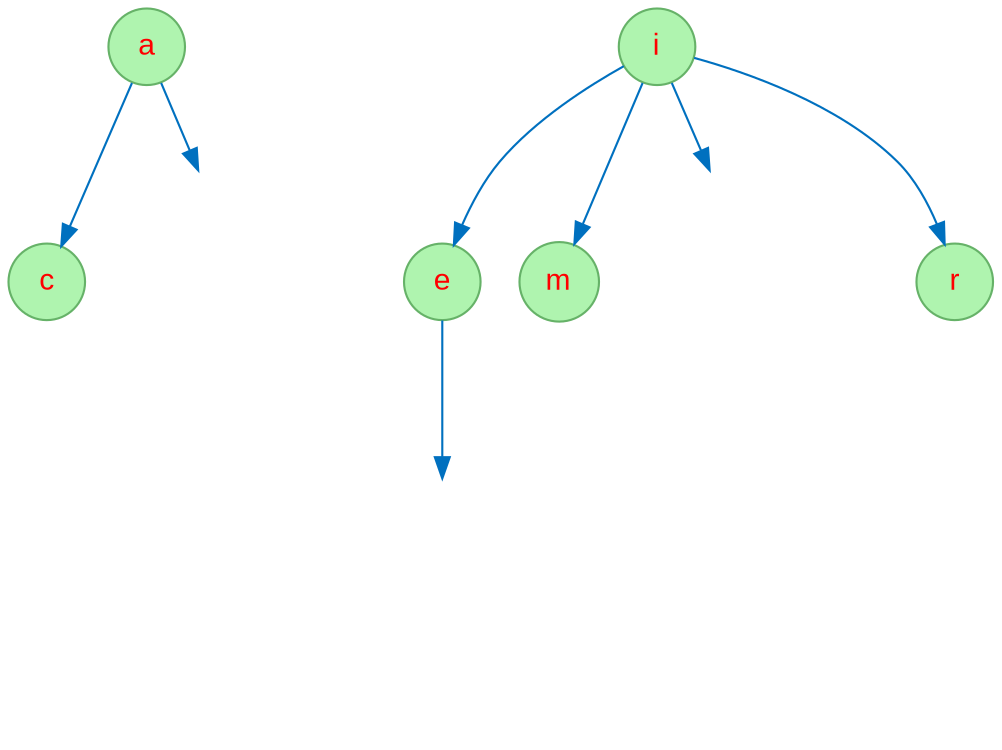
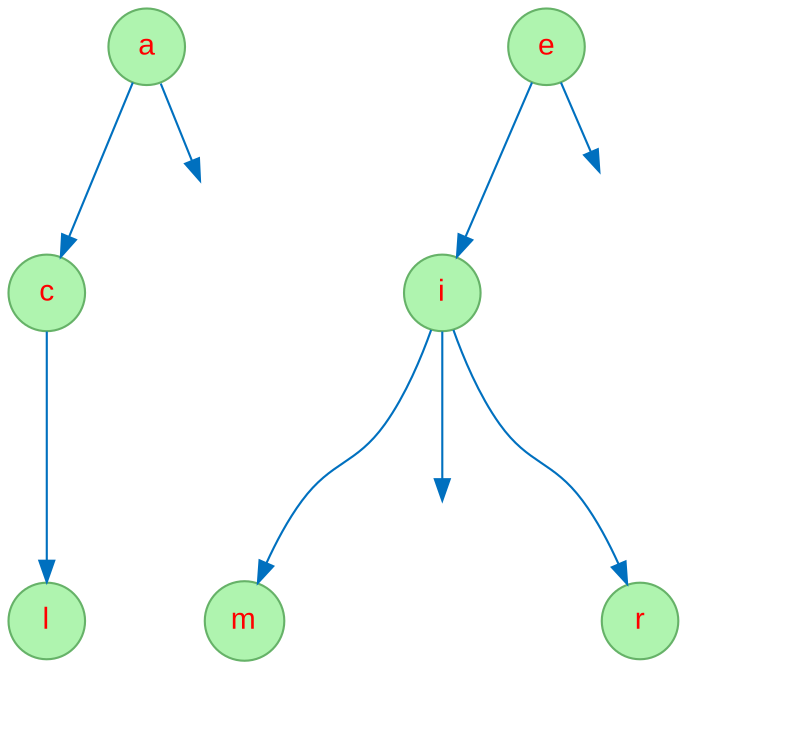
edge "i" -> "e": reversed
node "l": added
